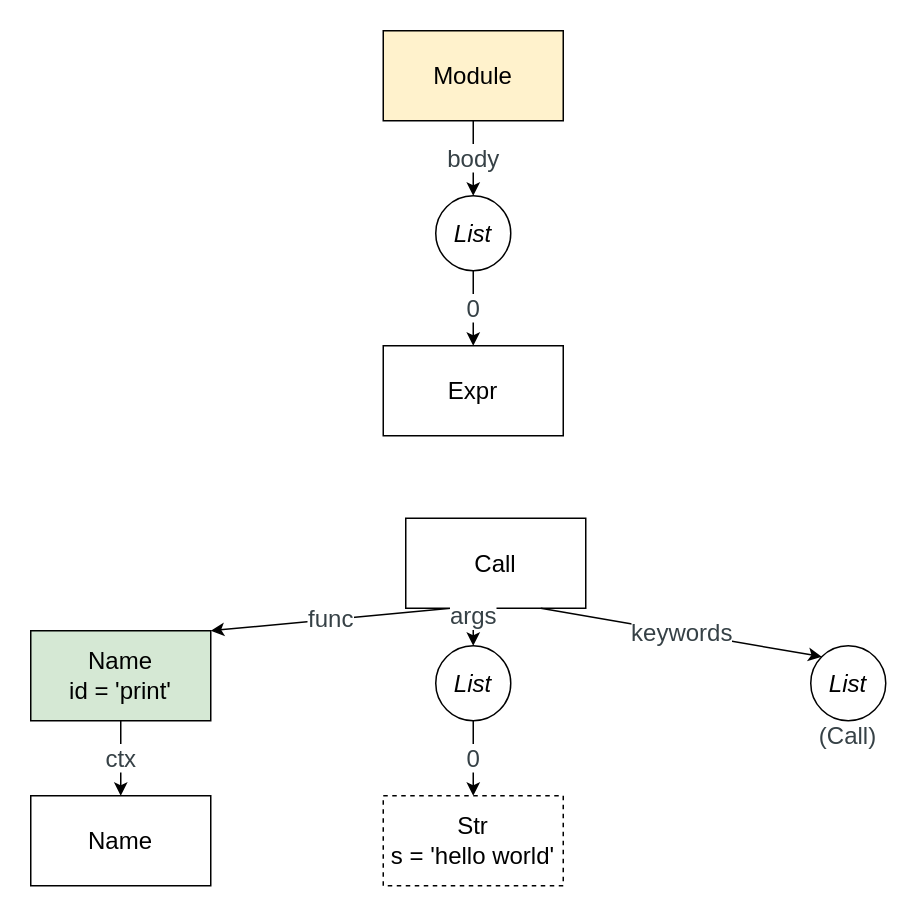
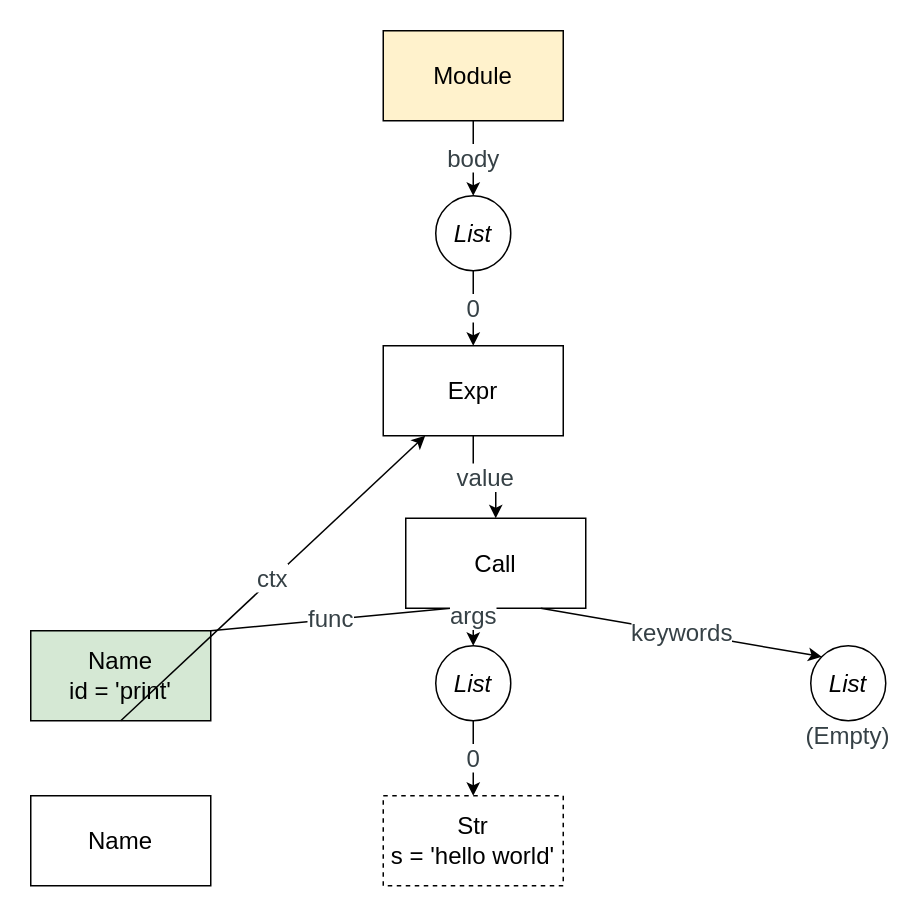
edge "Expr" -> "Call": added, label "value"
edge "Call" -> "Name id = 'print'": arrowhead classic -> none
node "(Call)": label "(Call)" -> "(Empty)"
edge "Name id = 'print'" -> "Name": now "Name id = 'print'" -> "Expr"
